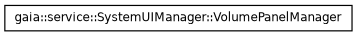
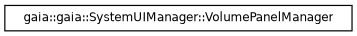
node "gaia::service::SystemUIManager::VolumePanelManager": label "gaia::service::SystemUIManager::VolumePanelManager" -> "gaia::gaia::SystemUIManager::VolumePanelManager"
